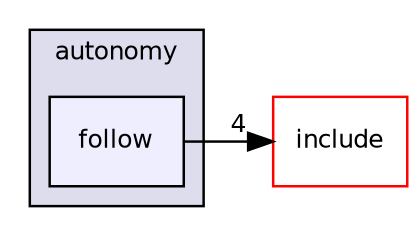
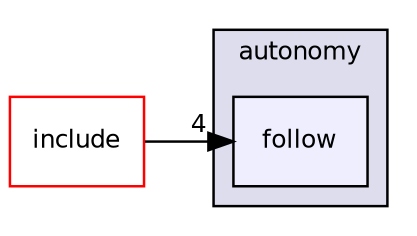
edge "follow" -> "include": reversed
